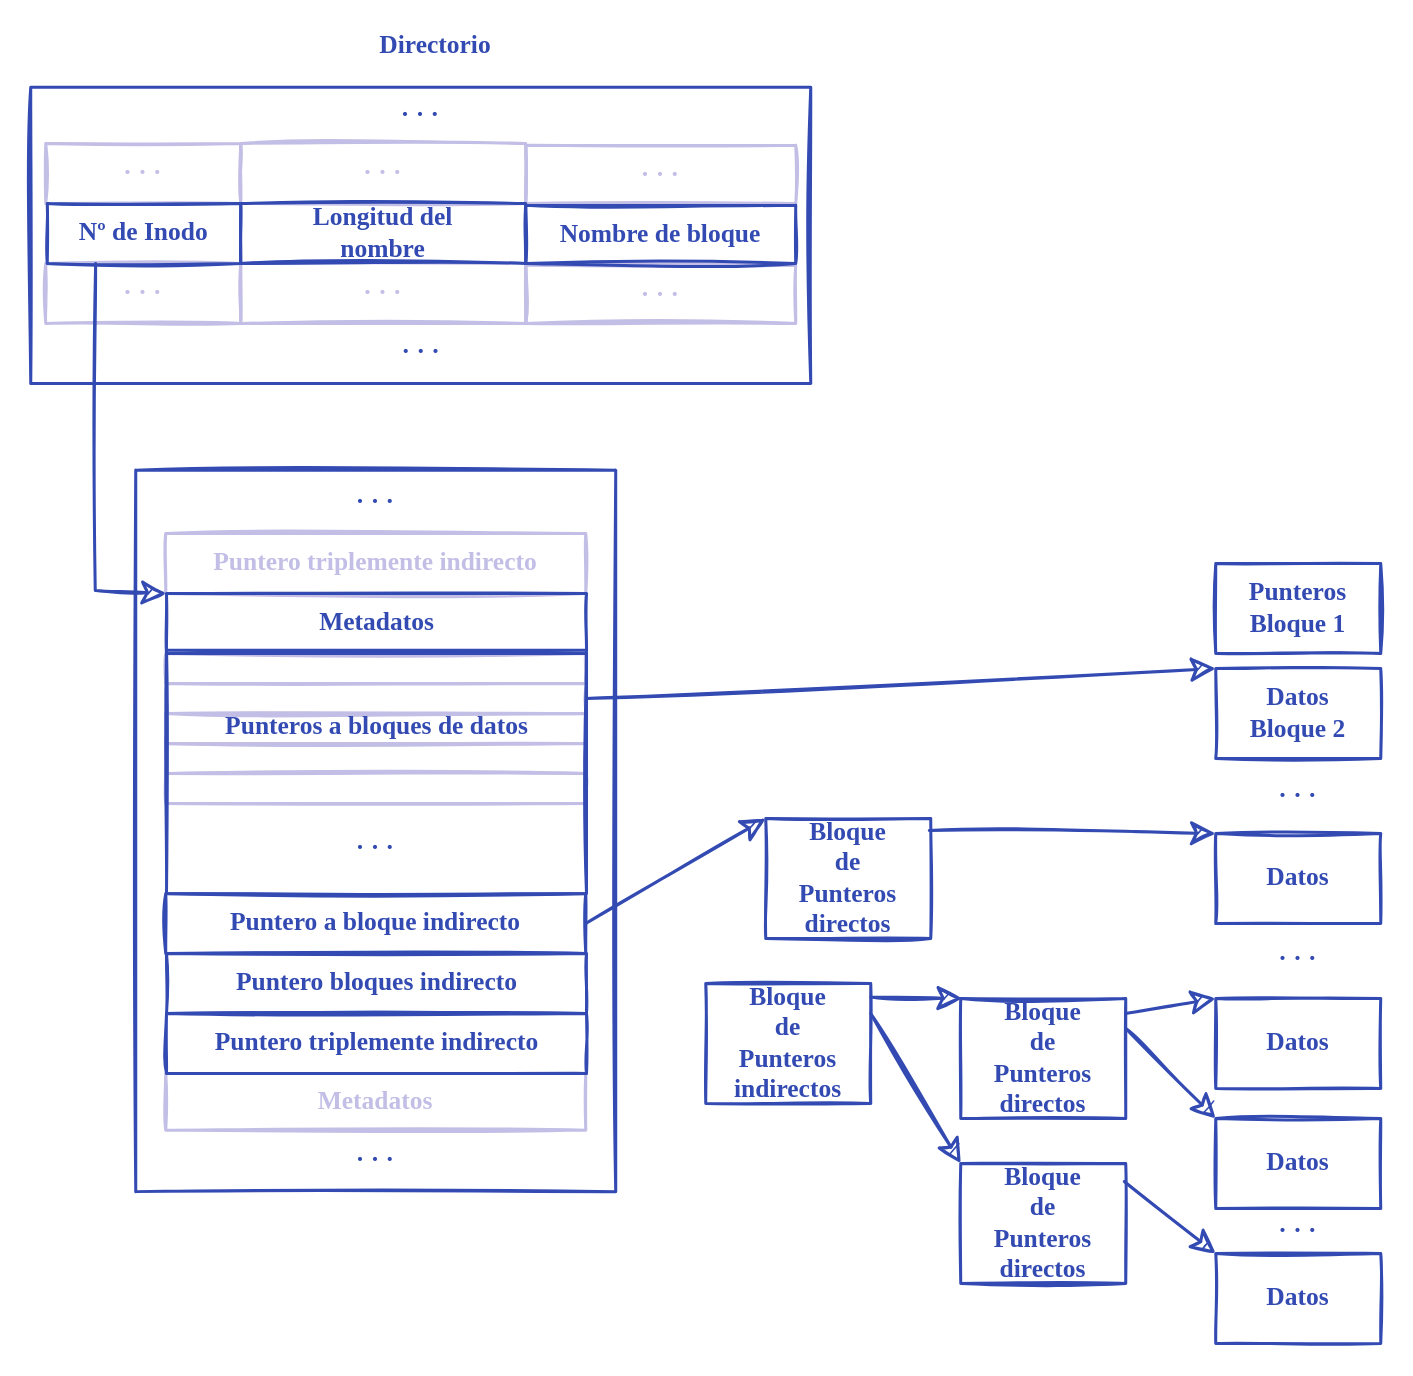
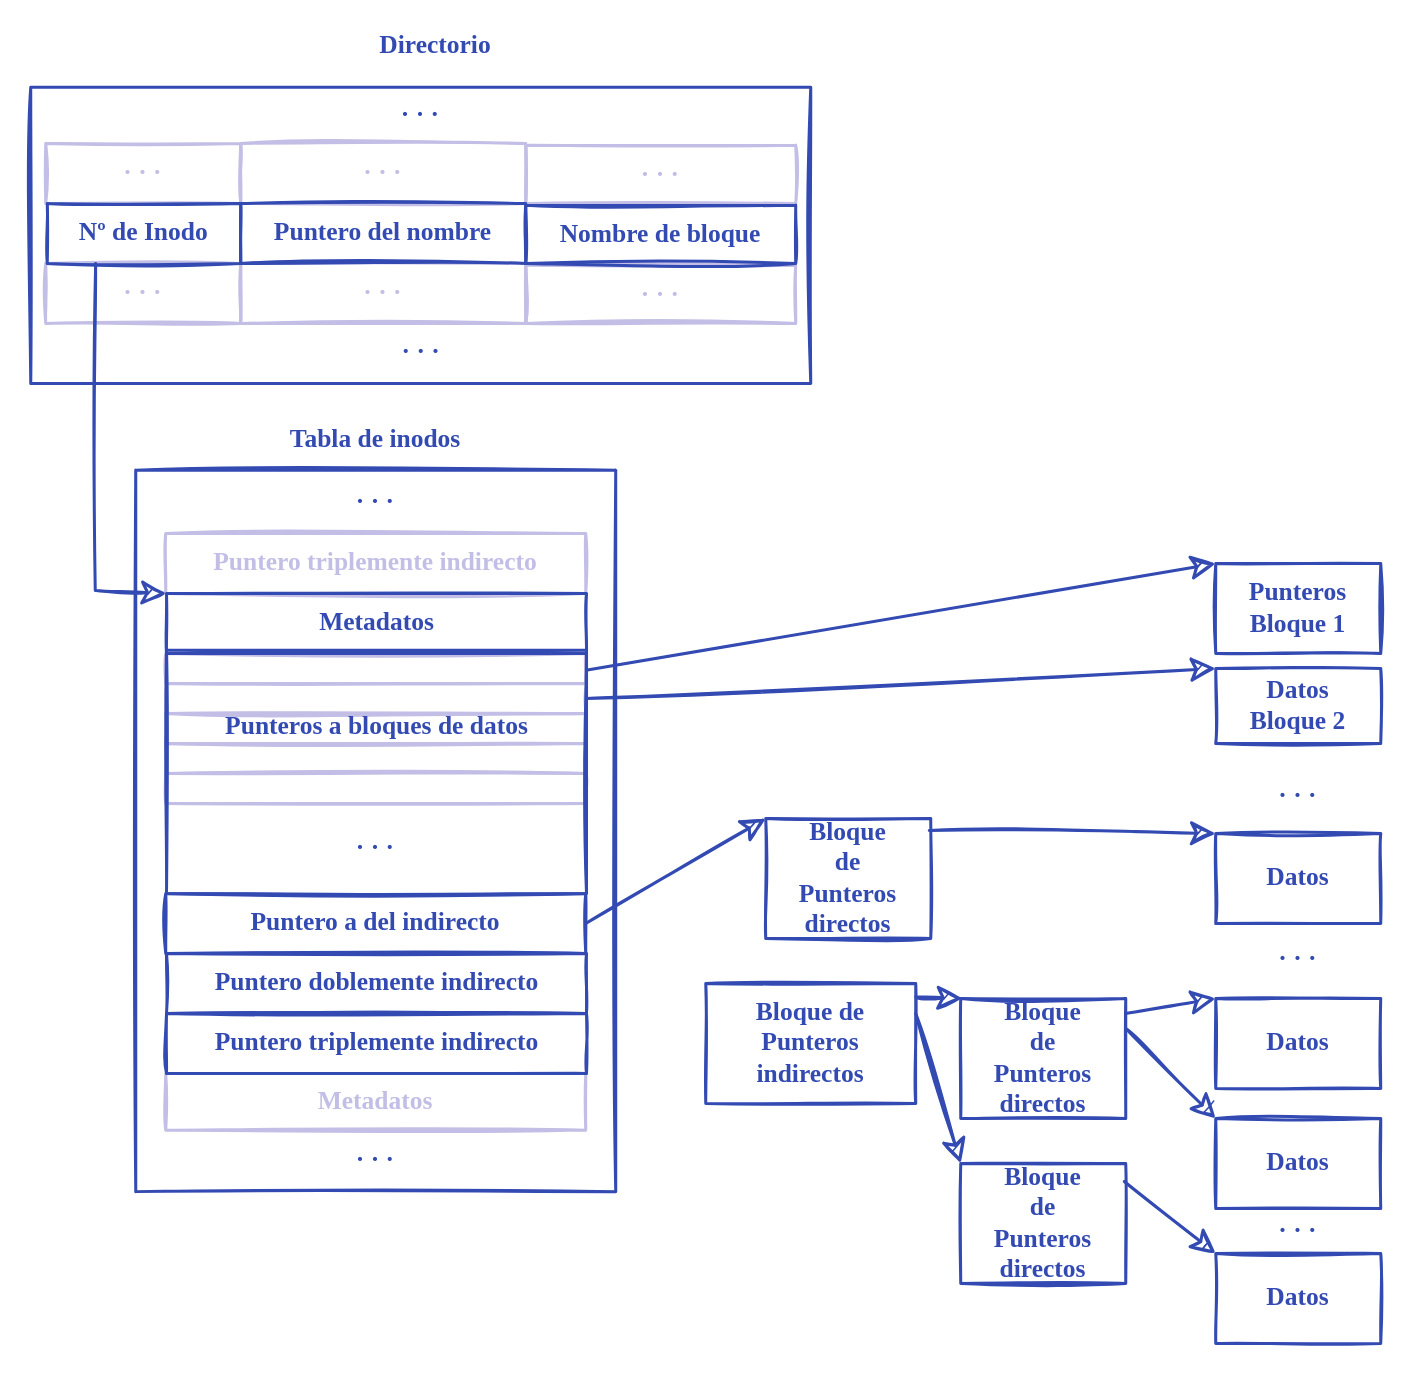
node "Longitud del nombre": label "Longitud del nombre" -> "Puntero del nombre"
node "Tabla de inodos": added
edge "Punteros a bloques de datos" -> "Punteros Bloque 1": added
node "Datos Bloque 2": size 165x90 -> 165x75
node "Puntero a bloque indirecto": label "Puntero a bloque indirecto" -> "Puntero a del indirecto"
node "Puntero bloques indirecto": label "Puntero bloques indirecto" -> "Puntero doblemente indirecto"
node "Bloque de Punteros indirectos": size 165x120 -> 210x120
